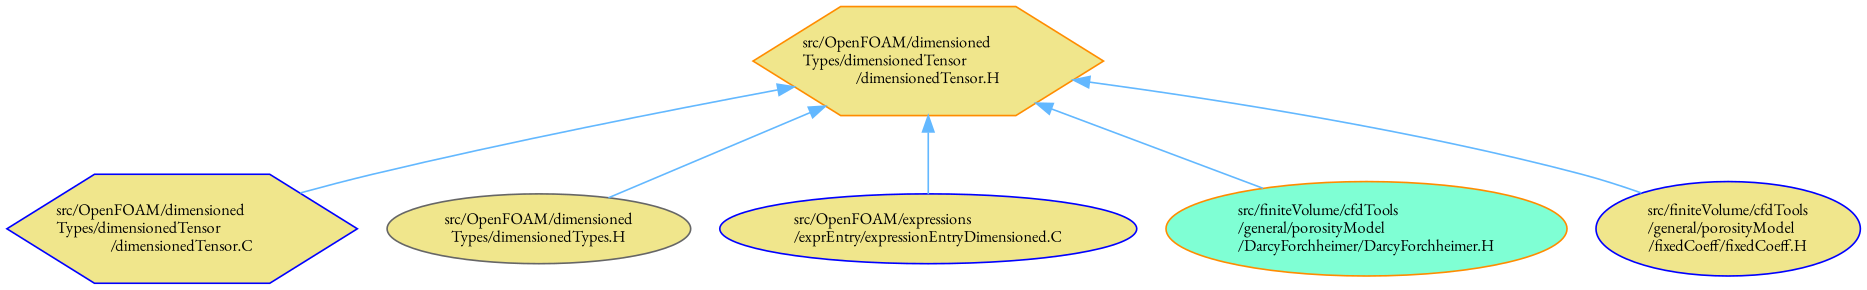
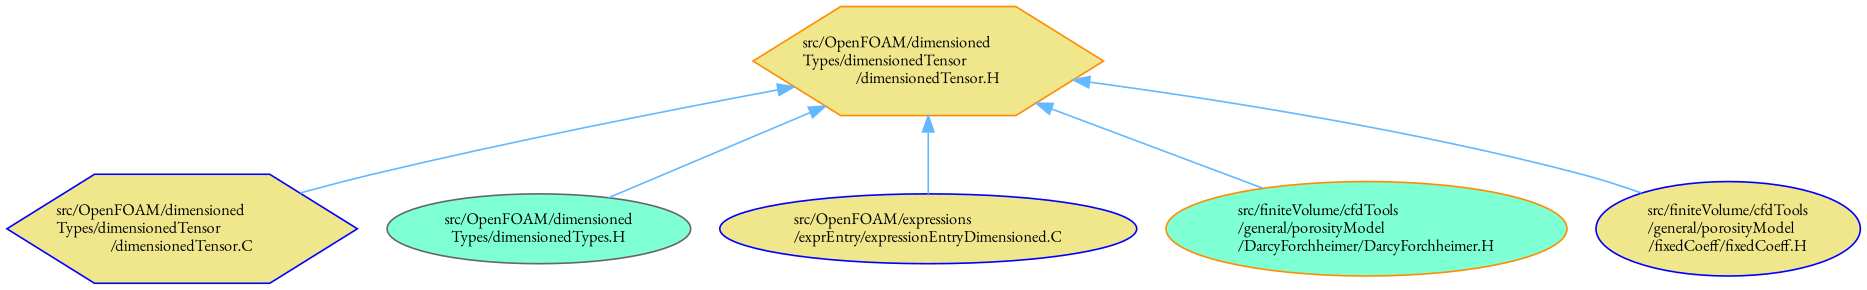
node "src/OpenFOAM/dimensioned Types/dimensionedTypes.H": fillcolor khaki -> aquamarine
